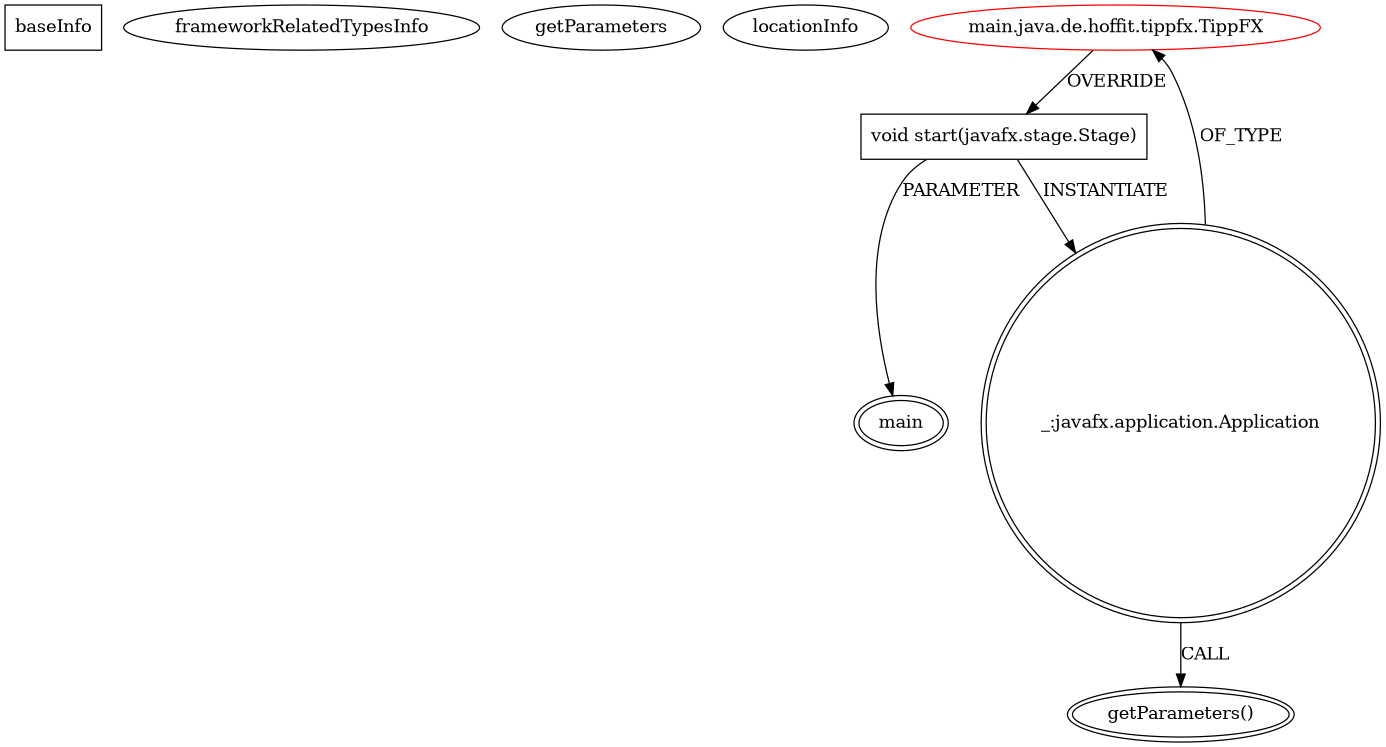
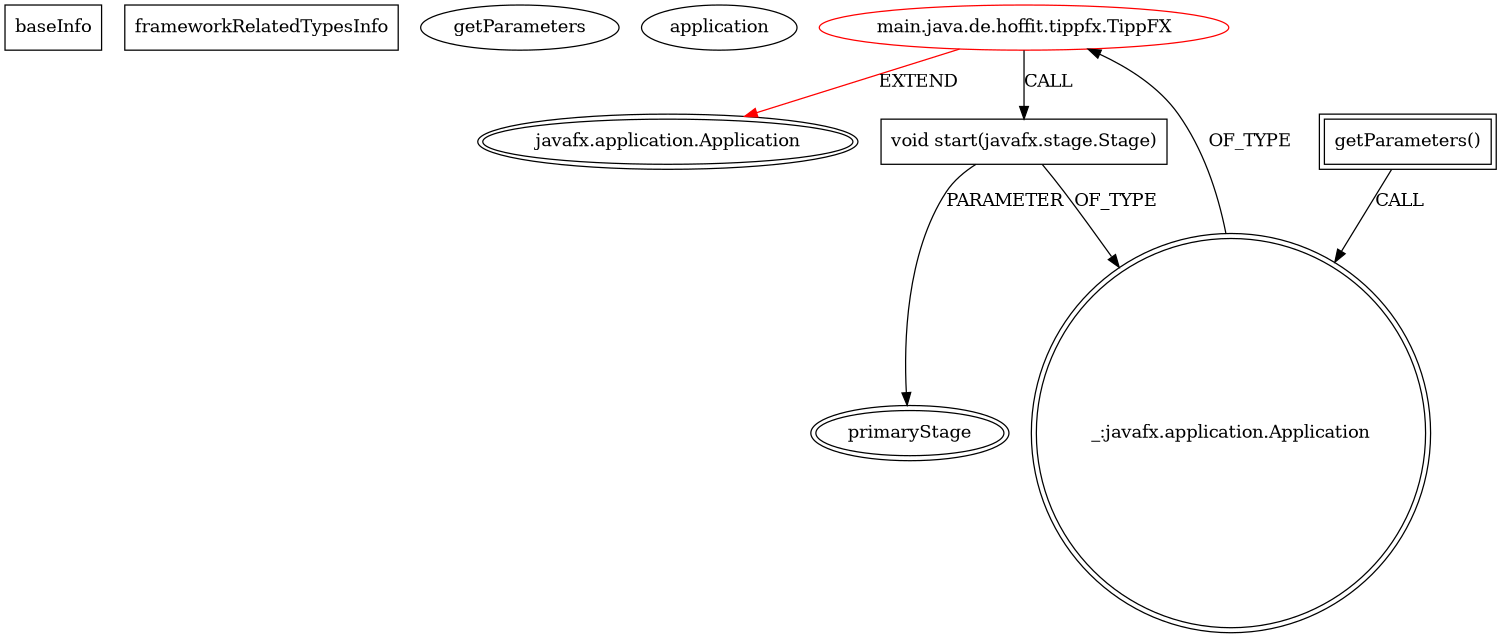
node "frameworkRelatedTypesInfo": shape ellipse -> box
node "locationInfo": label "locationInfo" -> "application"
edge "main.java.de.hoffit.tippfx.TippFX" -> "void start(javafx.stage.Stage)": label "OVERRIDE" -> "CALL"
node "javafx.application.Application": added
edge "void start(javafx.stage.Stage)" -> "_:javafx.application.Application": label "INSTANTIATE" -> "OF_TYPE"
node "main": label "main" -> "primaryStage"
edge "_:javafx.application.Application" -> "getParameters()": reversed
node "getParameters()": shape ellipse -> box
